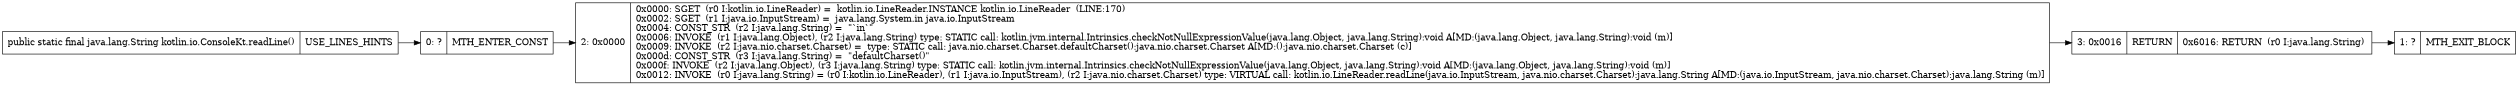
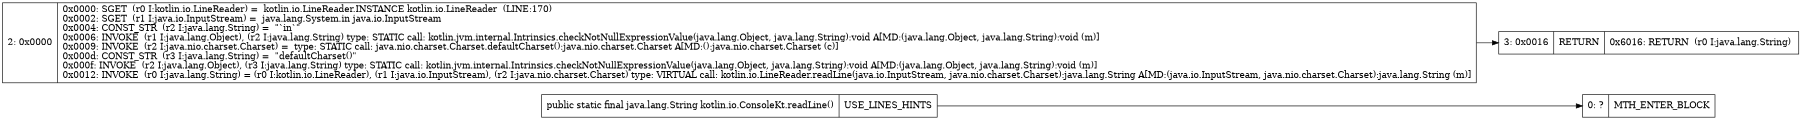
node "0: ?": text "MTH_ENTER_CONST" -> "MTH_ENTER_BLOCK"
edge "0: ?" -> "2: 0x0000": removed
node "1: ?": removed
